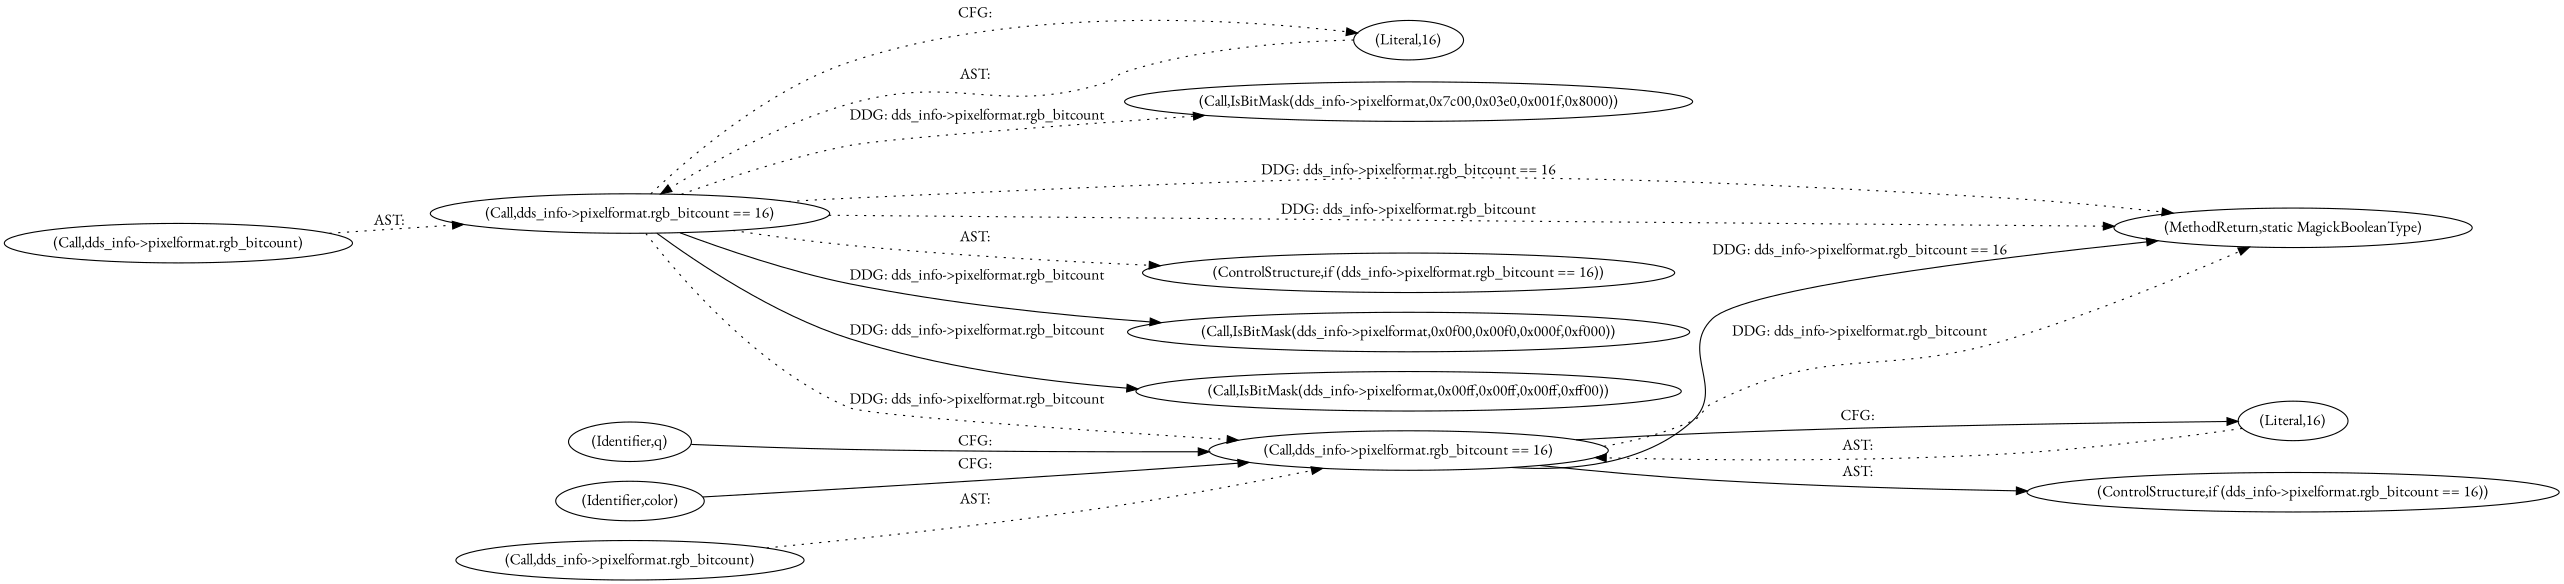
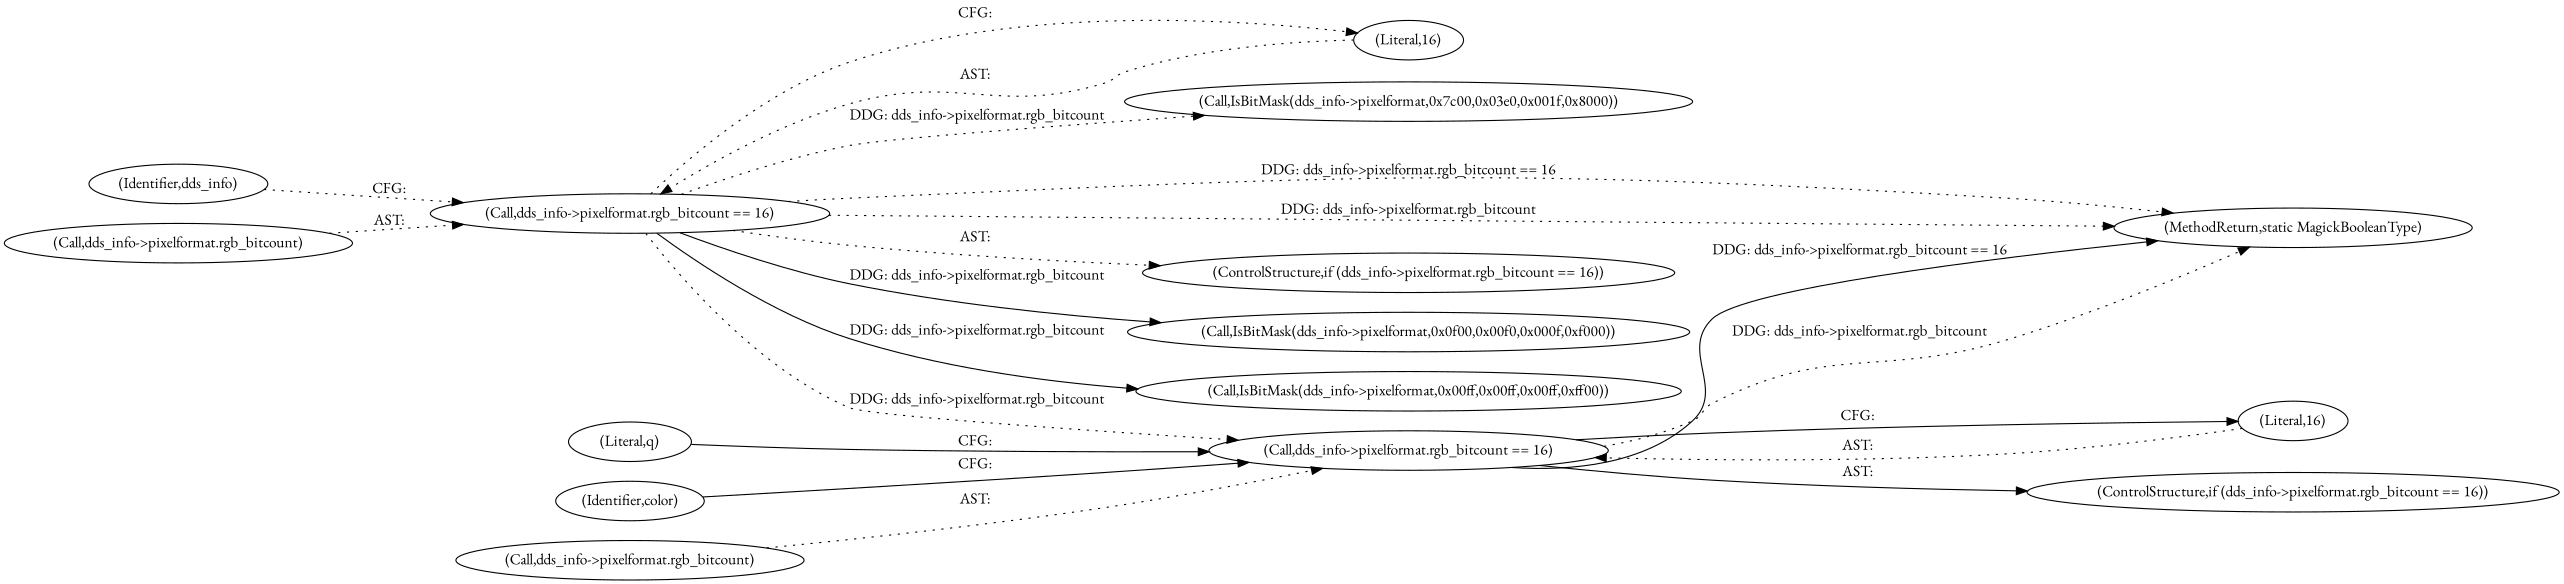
node "(Identifier,dds_info)": added
node "(Identifier,q)": label "(Identifier,q)" -> "(Literal,q)"
